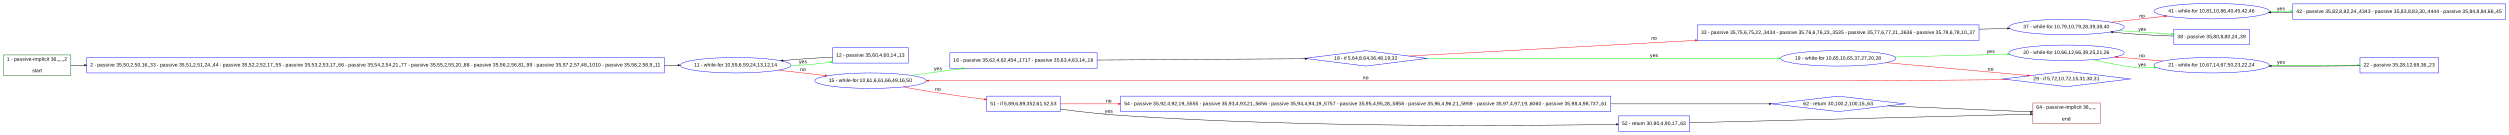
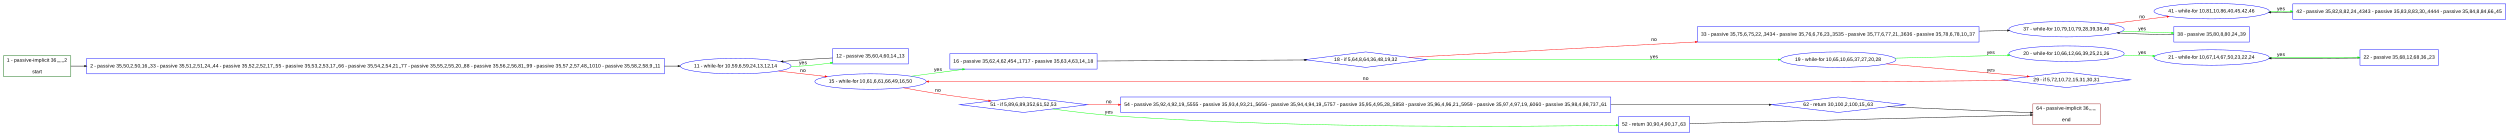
edge "21 - while-for 10,67,14,67,50,23,22,24" -> "20 - while-for 10,66,12,66,39,25,21,26": removed, label "no"
node "22 - passive 35,28,12,68,36,,23": label "22 - passive 35,28,12,68,36,,23" -> "22 - passive 35,68,12,68,36,,23"
edge "19 - while-for 10,65,10,65,37,27,20,28" -> "29 - if 5,72,10,72,15,31,30,31": label "no" -> "yes"
node "51 - if 5,89,6,89,352,61,52,53": shape box -> diamond
edge "51 - if 5,89,6,89,352,61,52,53" -> "52 - return 30,90,4,90,17,,63": color #000000 -> #00ff00
